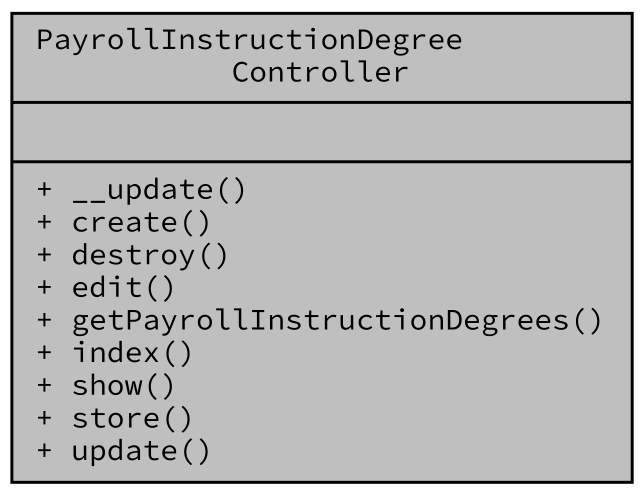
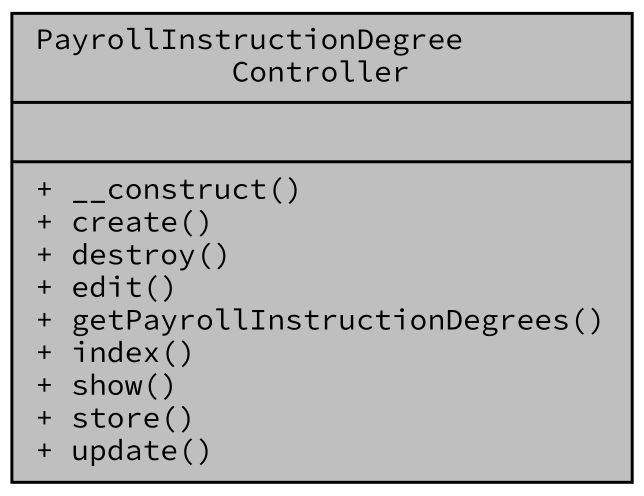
node "PayrollInstructionDegree": text "+ __update()" -> "+ __construct()"
